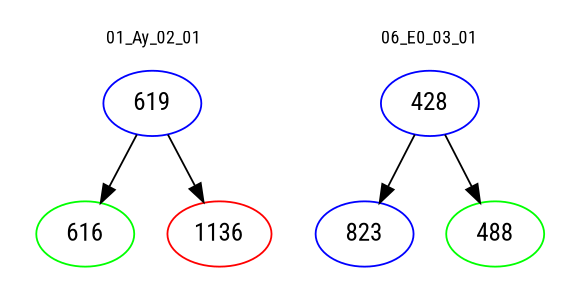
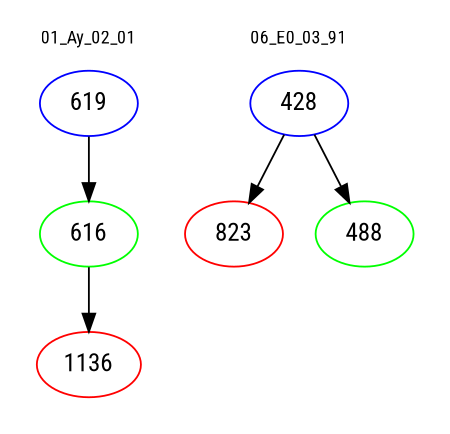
cluster "06_E0_03_01": label "06_E0_03_01" -> "06_E0_03_91"
edge "619" -> "1136": now "616" -> "1136"
node "823": color blue -> red
